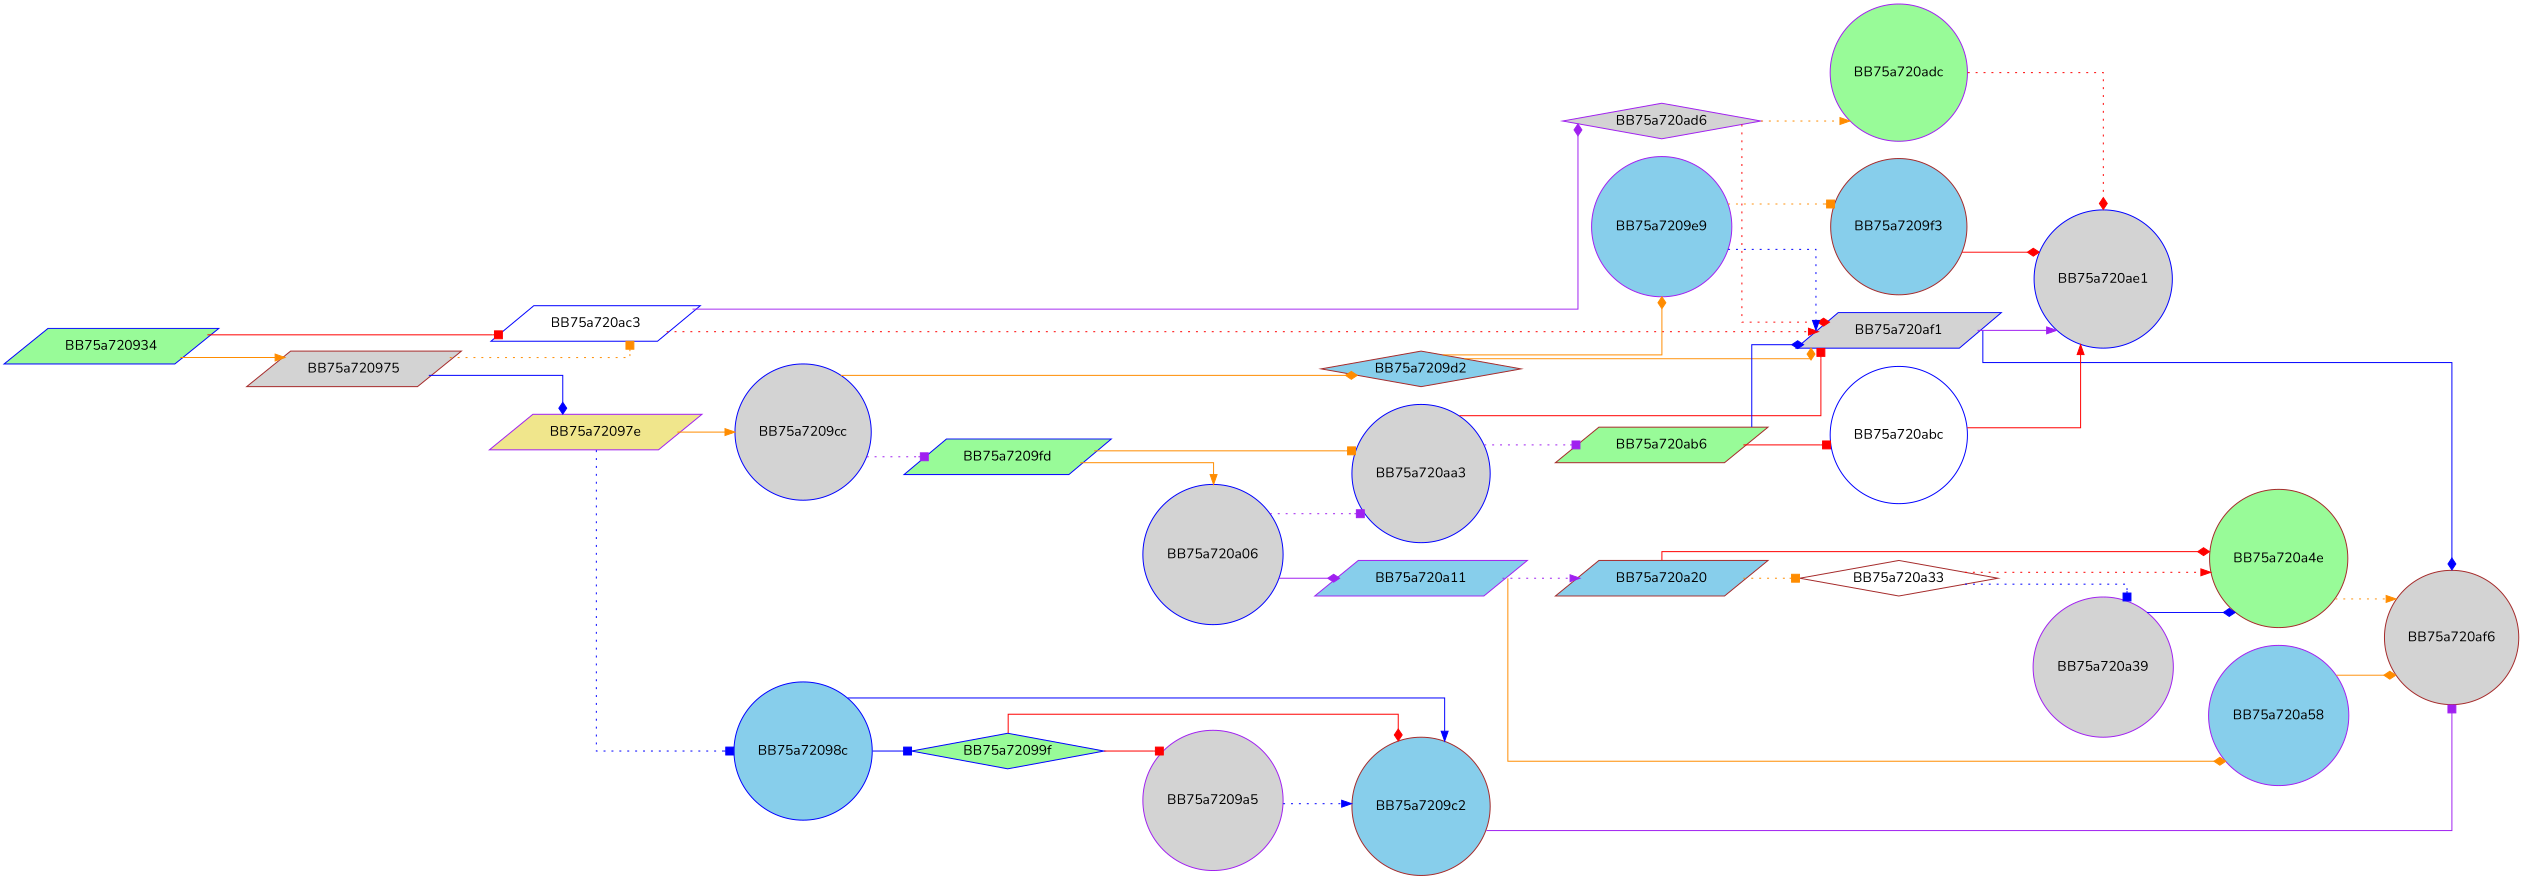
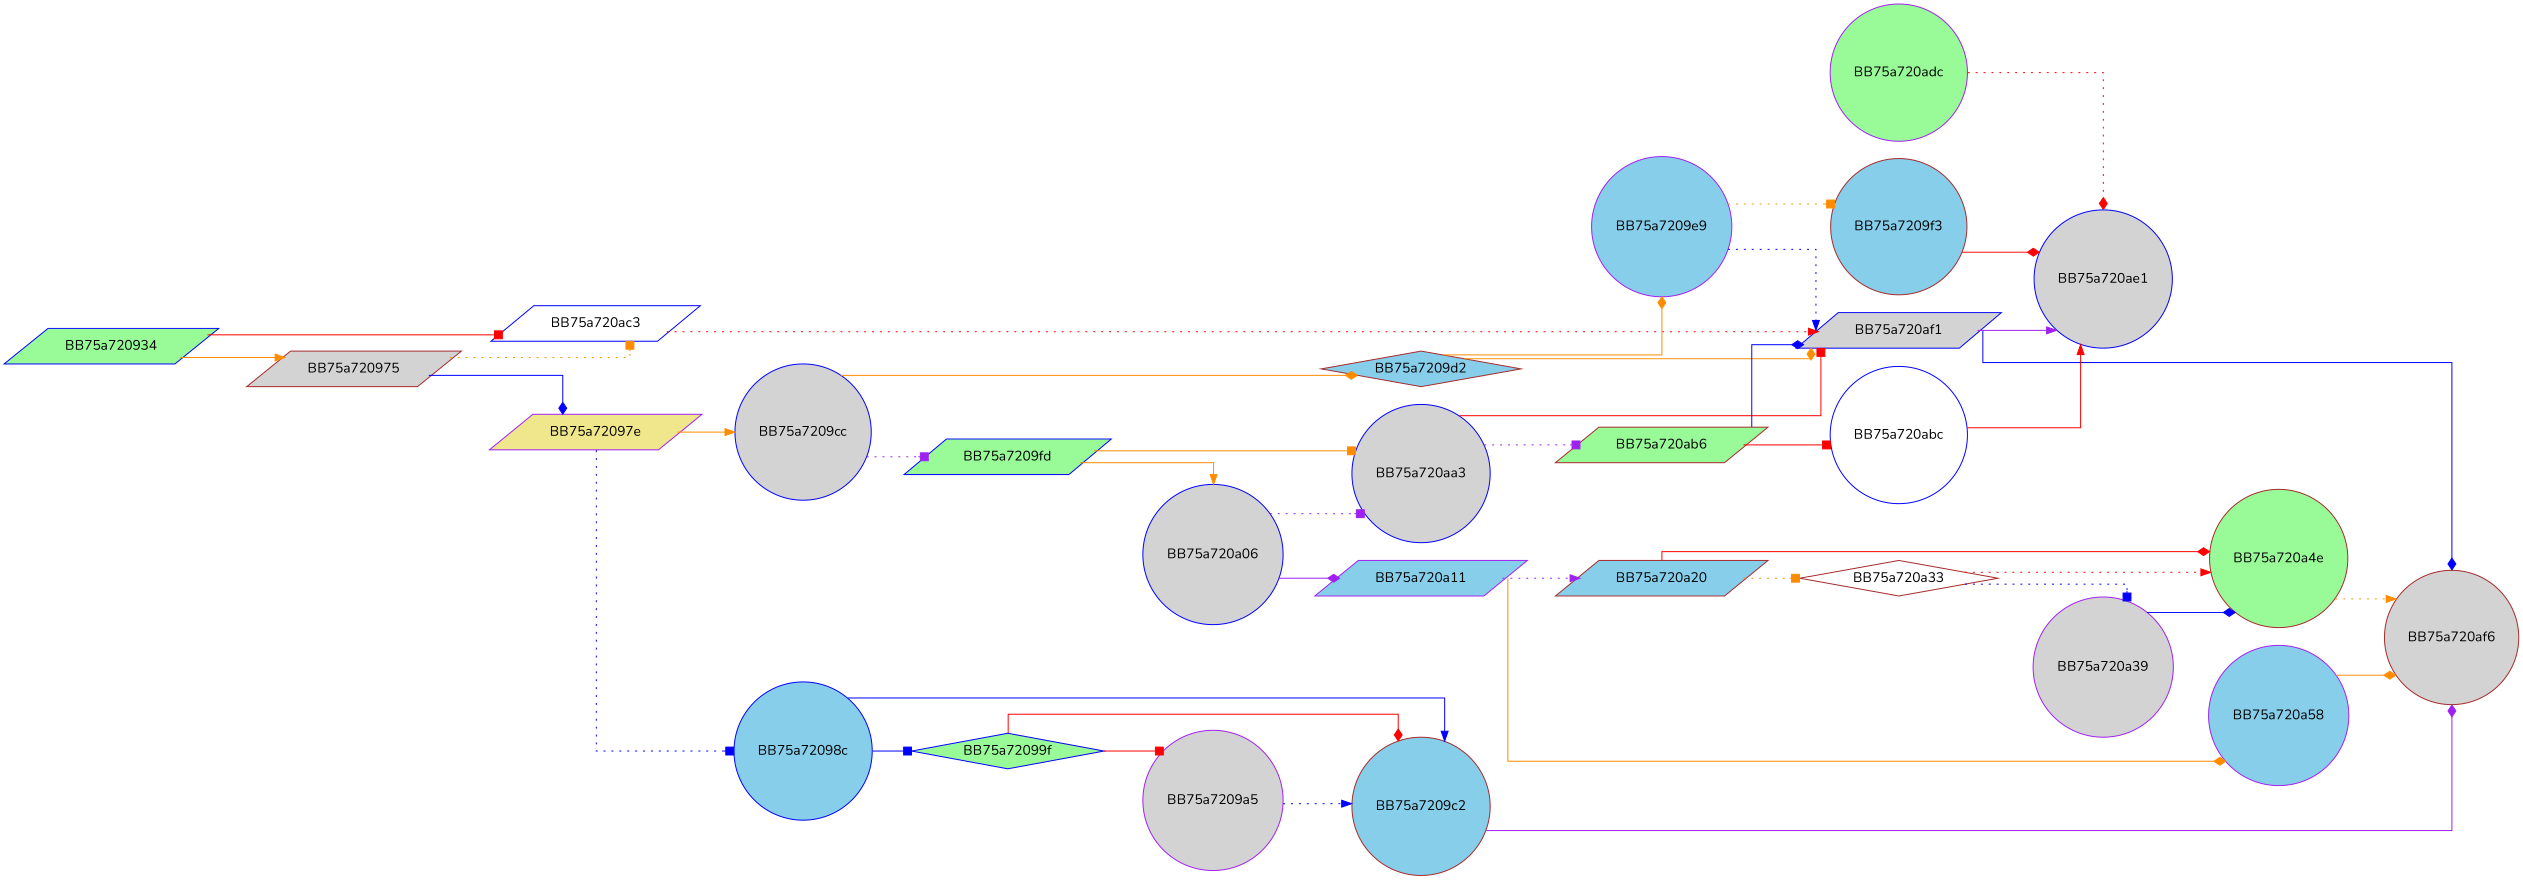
node "BB75a720ad6": removed
edge "BB75a7209c2" -> "BB75a720af6": arrowhead box -> diamond
